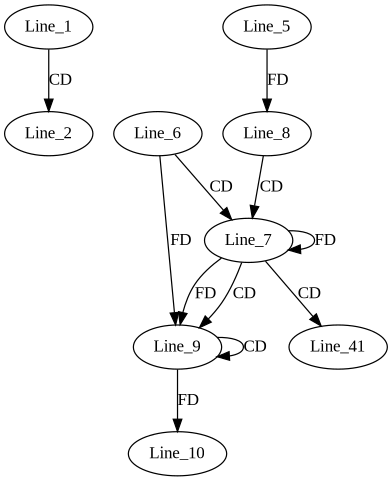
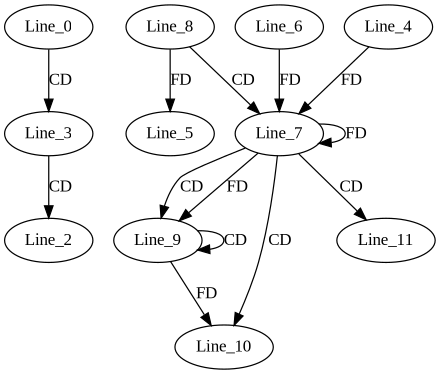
node "Line_1": label "Line_1" -> "Line_3"
node "Line_0": added
node "Line_4": added
edge "Line_5" -> "Line_8": reversed
edge "Line_6" -> "Line_7": label "CD" -> "FD"
edge "Line_6" -> "Line_9": removed, label "FD"
edge "Line_7" -> "Line_10": added, label "CD"
node "Line_41": label "Line_41" -> "Line_11"
